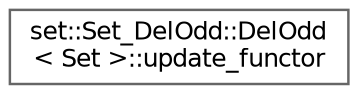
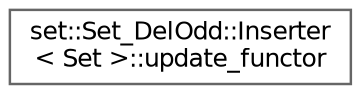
node "set::Set_DelOdd::DelOdd < Set >::update_functor": label "set::Set_DelOdd::DelOdd < Set >::update_functor" -> "set::Set_DelOdd::Inserter < Set >::update_functor"
